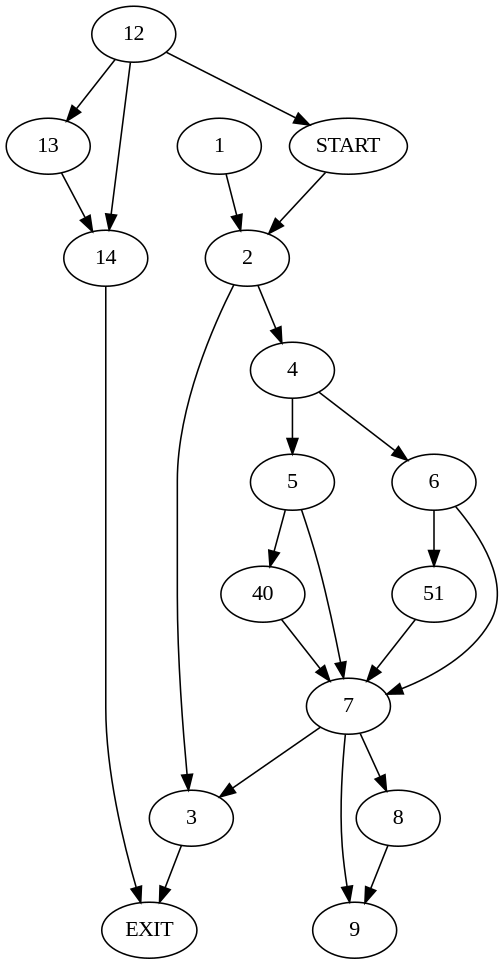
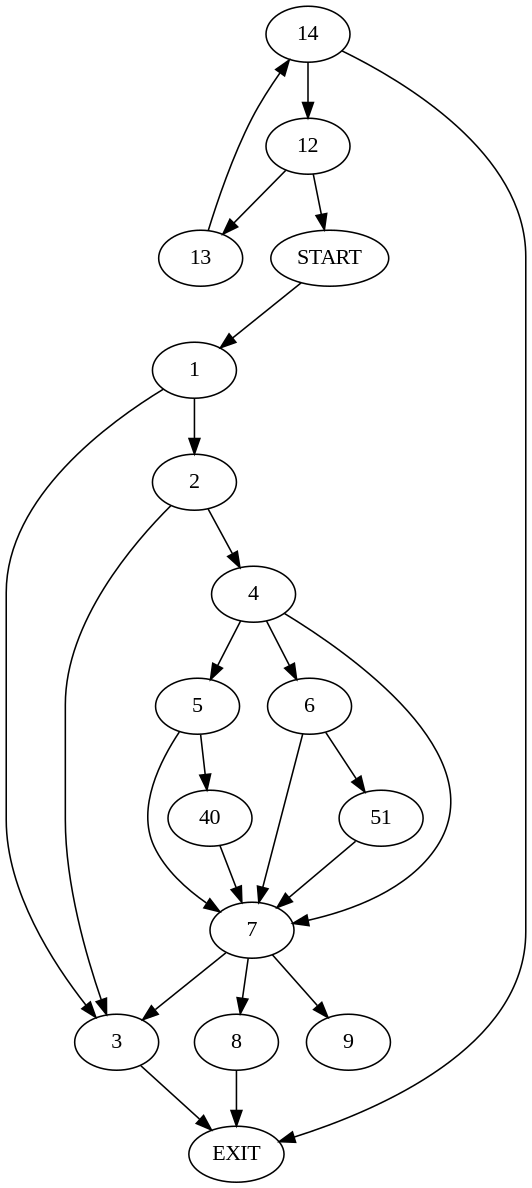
edge "12" -> "14": reversed
edge "START" -> "2": now "START" -> "1"
edge "1" -> "3": added
edge "4" -> "7": added
edge "8" -> "9": now "8" -> "EXIT"
